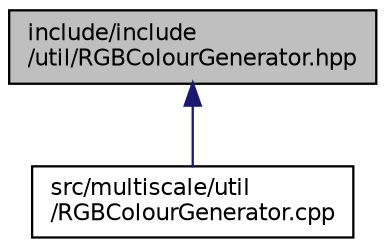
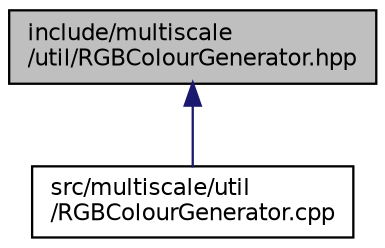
node "include/include /util/RGBColourGenerator.hpp": label "include/include /util/RGBColourGenerator.hpp" -> "include/multiscale /util/RGBColourGenerator.hpp"
